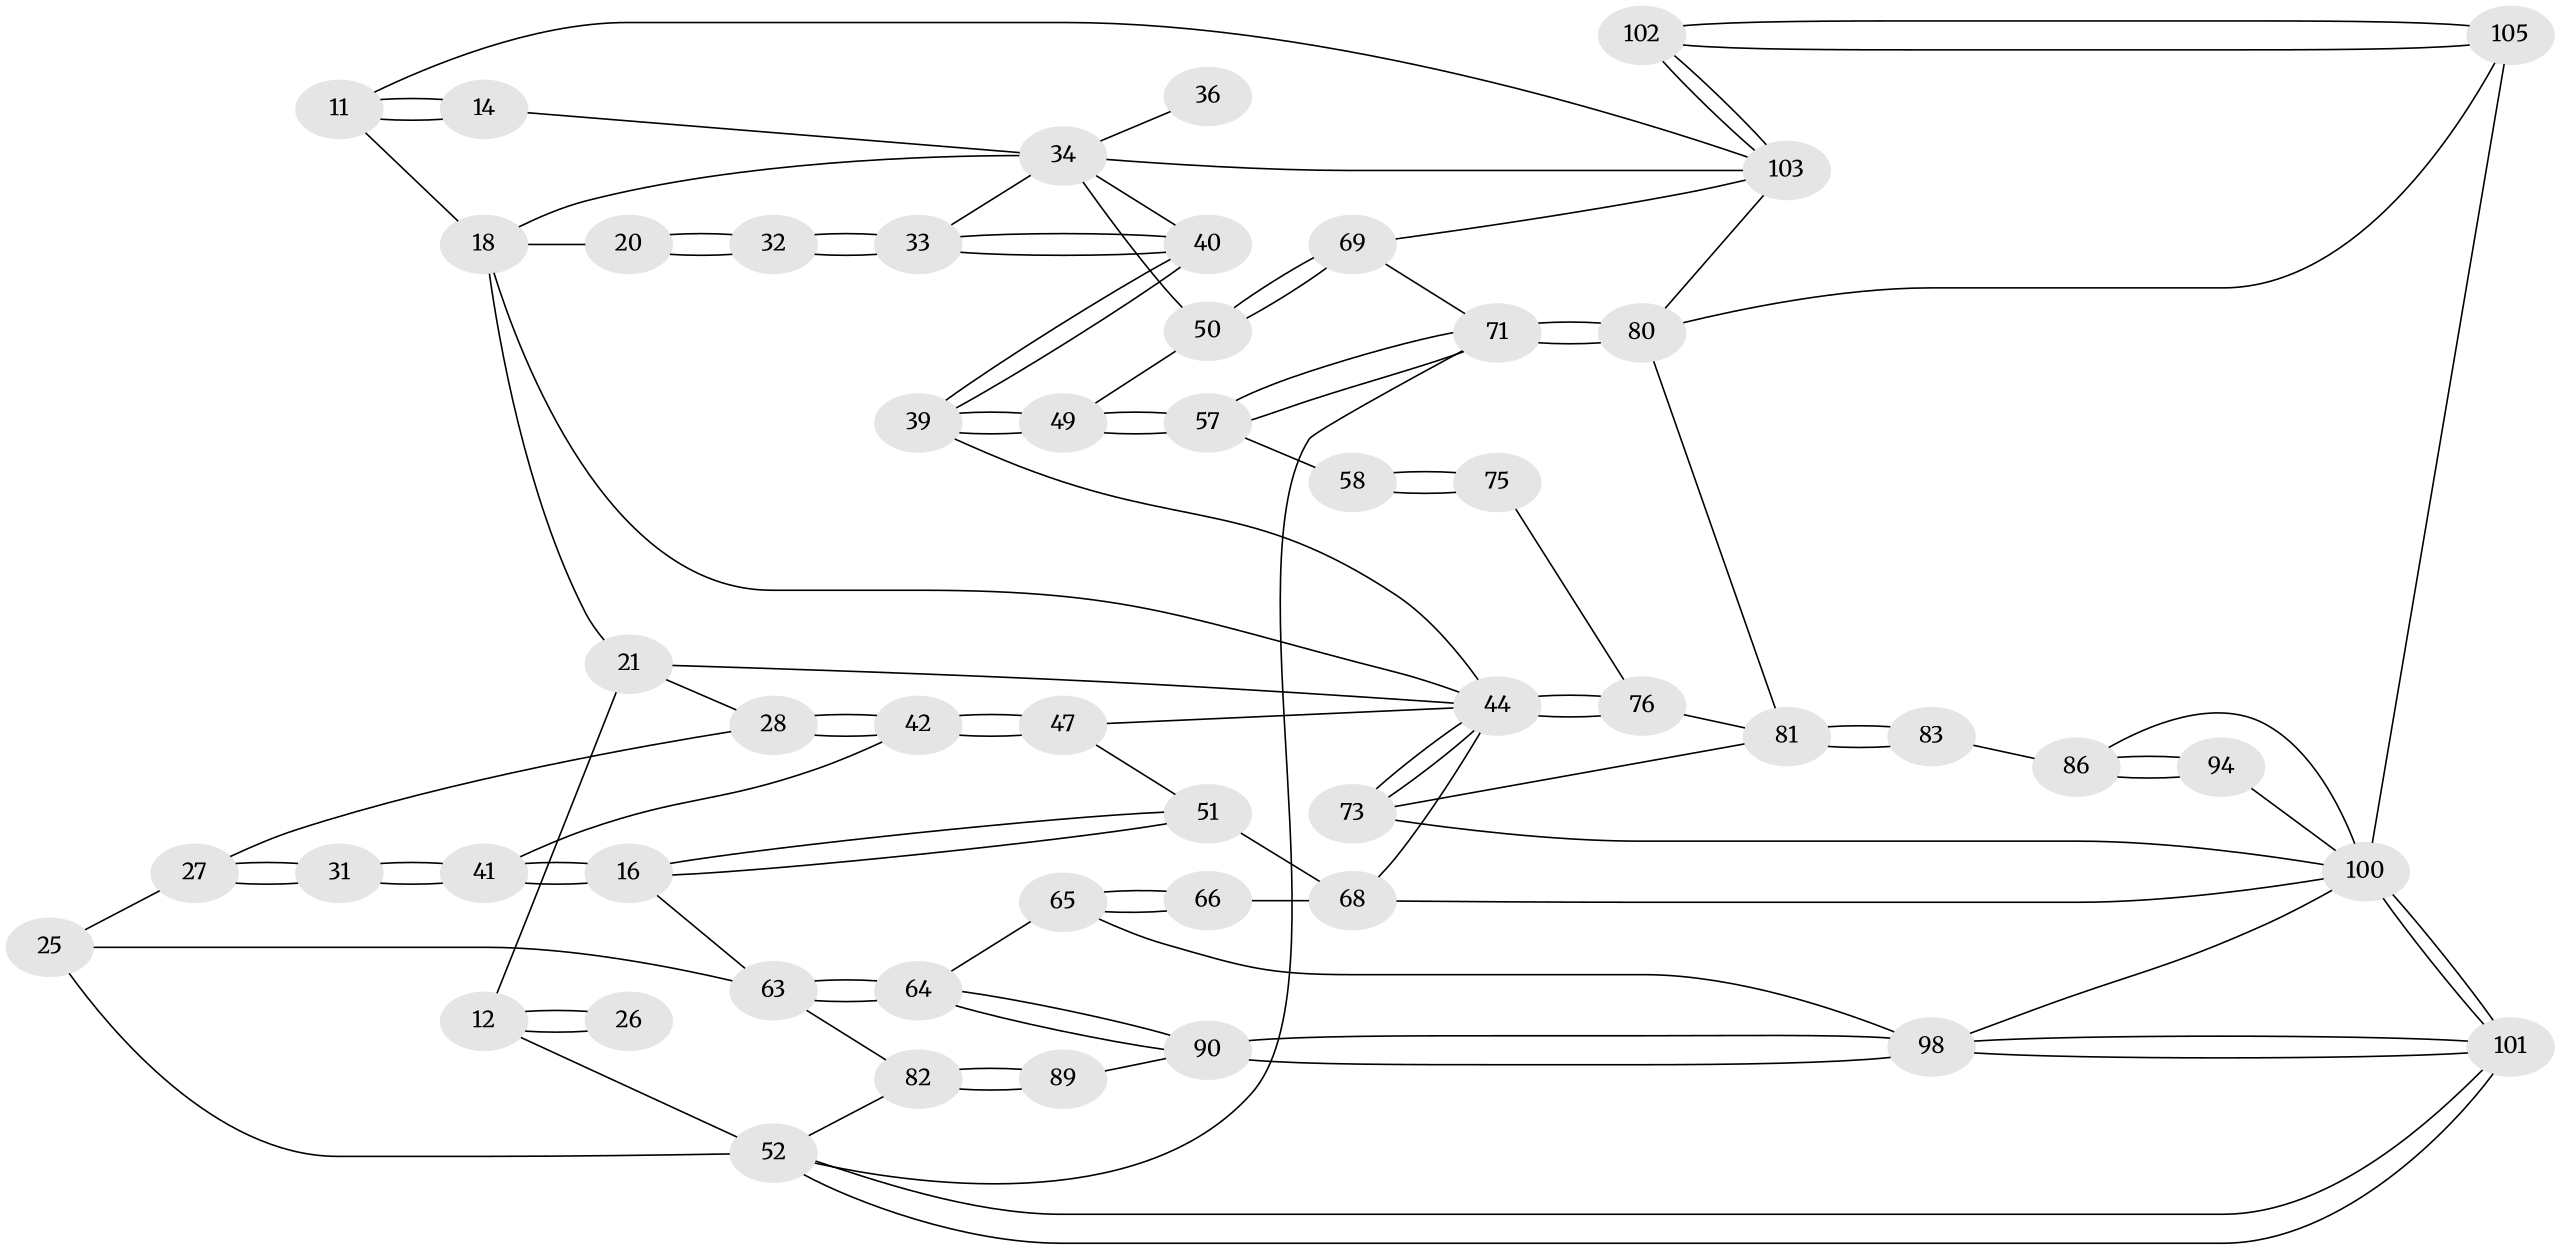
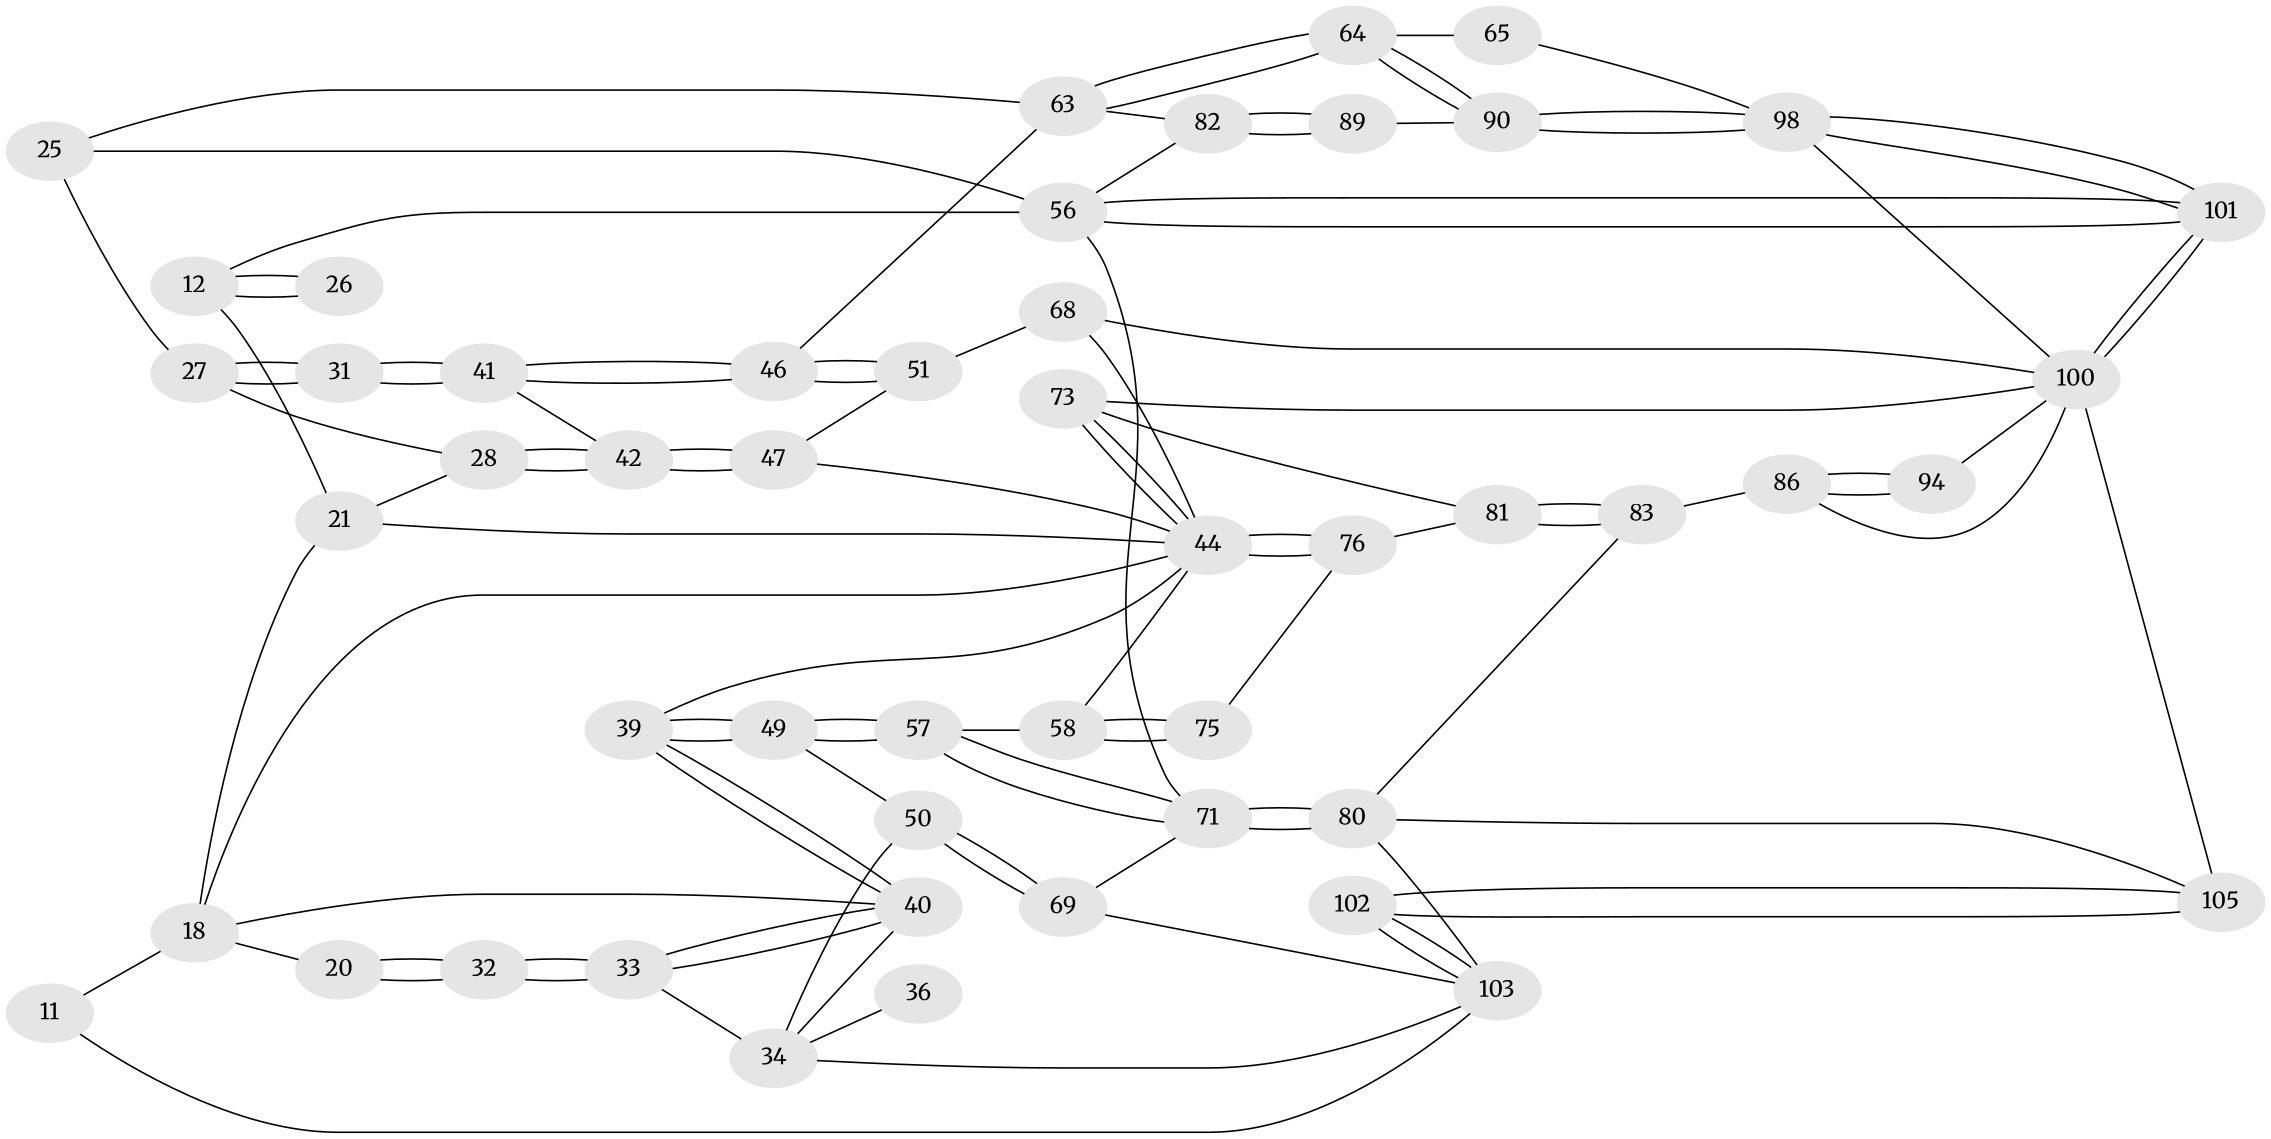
node "14": removed
edge "34" -- "18": now "40" -- "18"
edge "80" -- "81": now "80" -- "83"
edge "44" -- "58": added
node "16": label "16" -> "46"
node "66": removed
node "52": label "52" -> "56"
